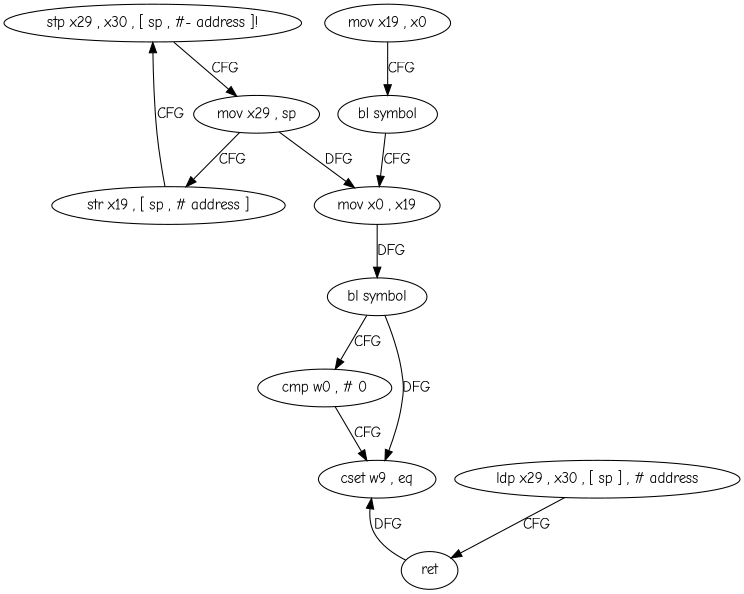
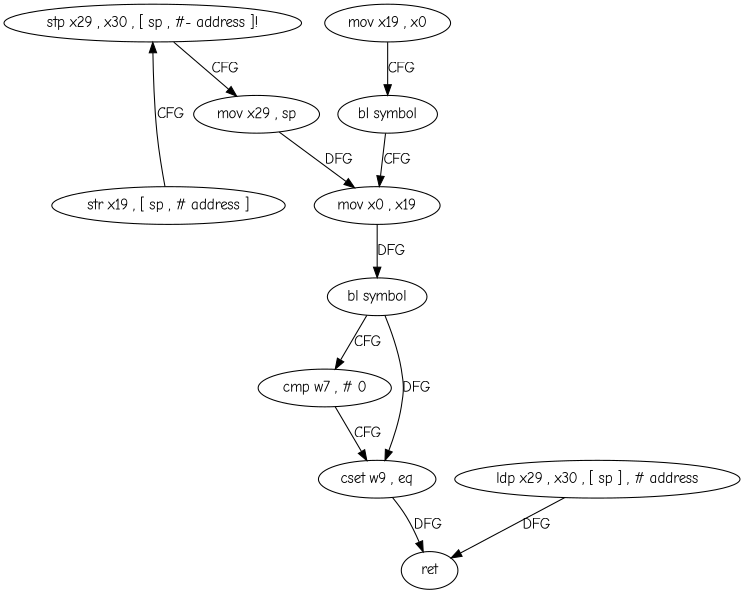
edge "mov x29 , sp" -> "str x19 , [ sp , # address ]": removed, label "CFG"
node "cmp w0 , # 0": label "cmp w0 , # 0" -> "cmp w7 , # 0"
edge "ldp x29 , x30 , [ sp ] , # address" -> "ret": label "CFG" -> "DFG"
edge "ret" -> "cset w9 , eq": reversed
